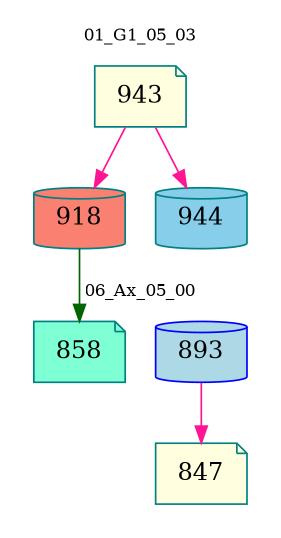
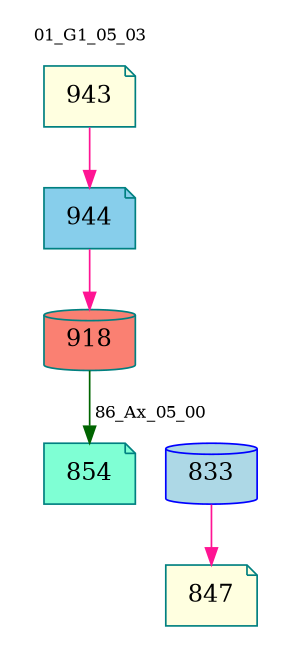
edge "943" -> "918": now "944" -> "918"
node "944": shape cylinder -> note
cluster "06_Ax_05_00": label "06_Ax_05_00" -> "86_Ax_05_00"
node "858": label "858" -> "854"
node "893": label "893" -> "833"
